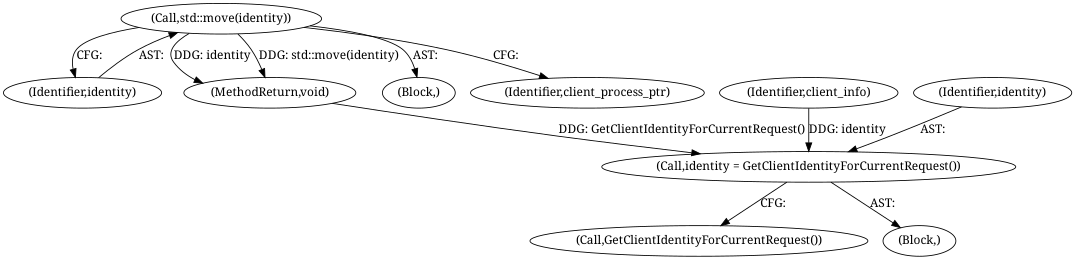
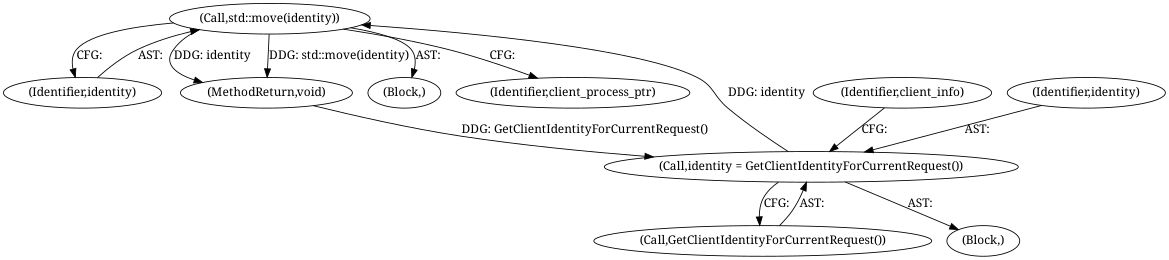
edge "(Call,identity = GetClientIdentityForCurrentRequest())" -> "(Call,std::move(identity))": added, label "DDG: identity"
edge "(Identifier,client_info)" -> "(Call,identity = GetClientIdentityForCurrentRequest())": label "DDG: identity" -> "CFG: "
edge "(Call,GetClientIdentityForCurrentRequest())" -> "(Call,identity = GetClientIdentityForCurrentRequest())": added, label "AST:"
